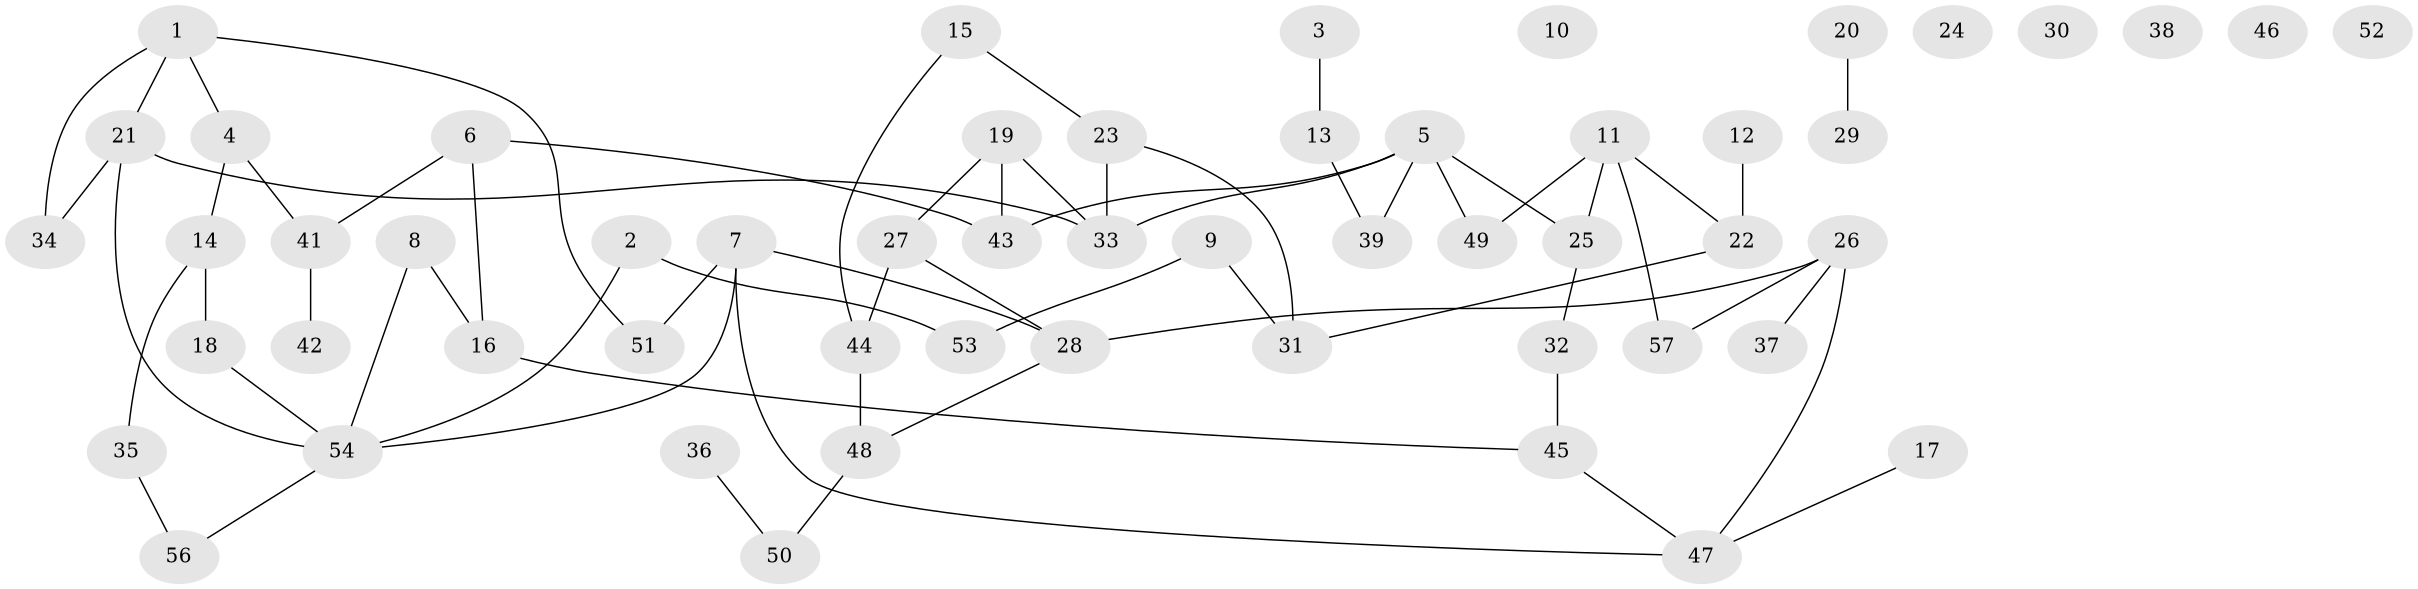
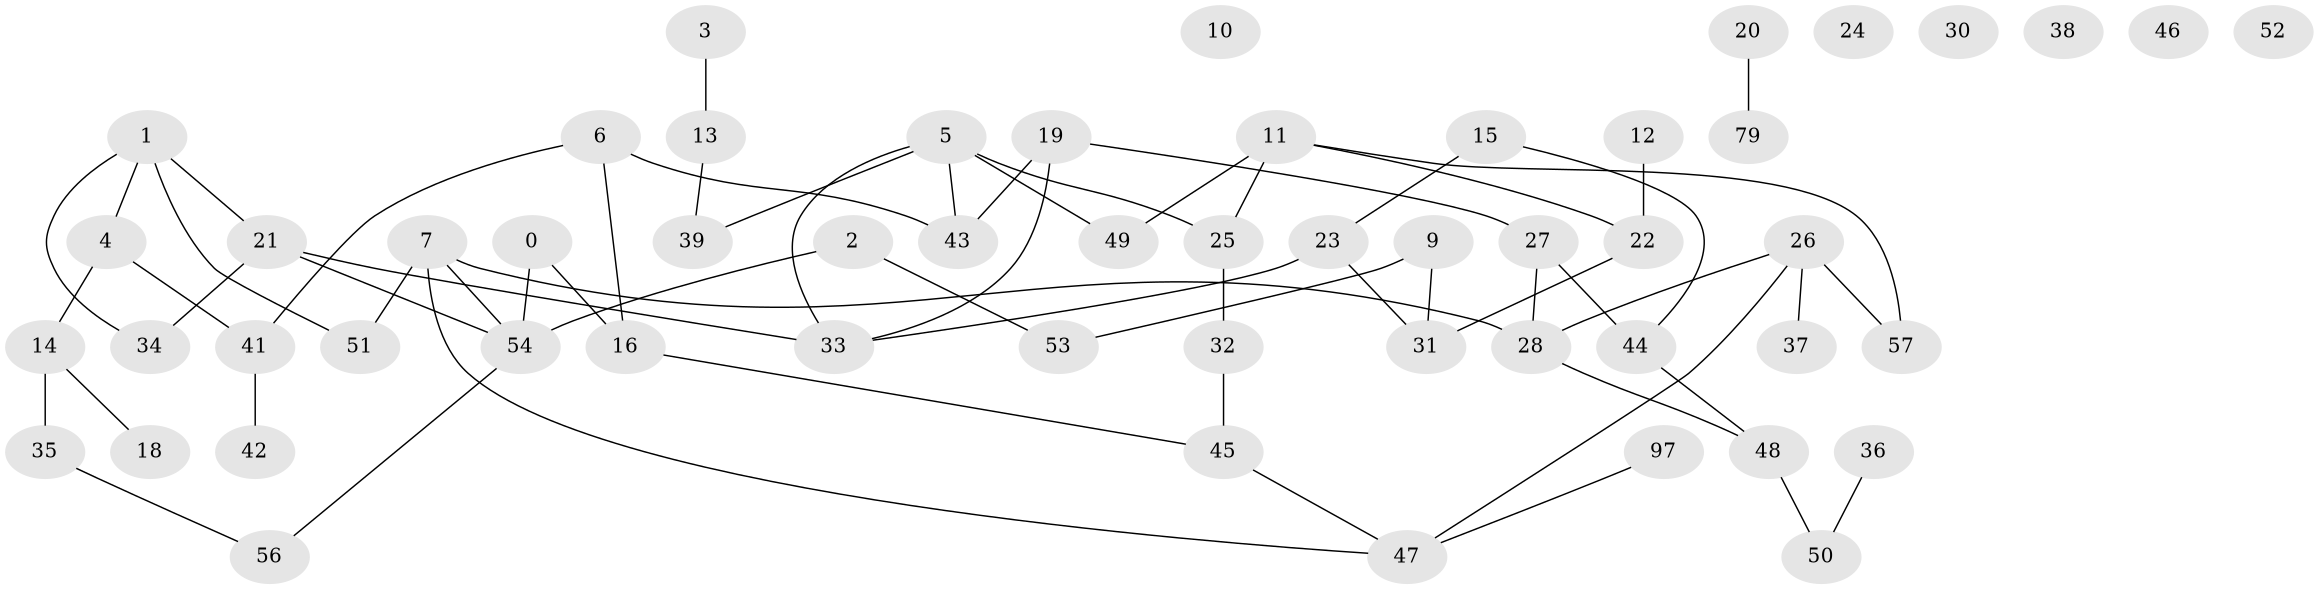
node "29": label "29" -> "79"
node "8": label "8" -> "0"
edge "18" -- "54": removed
node "17": label "17" -> "97"
